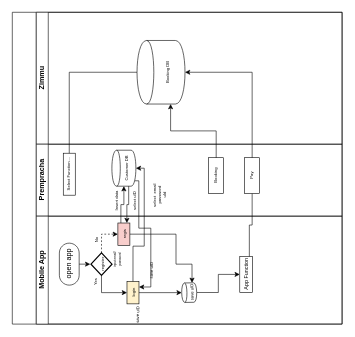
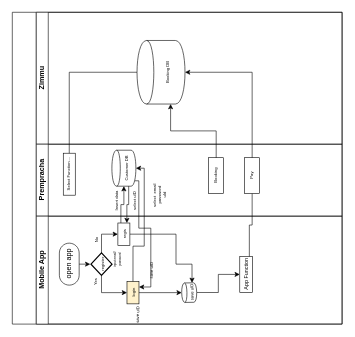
node "regis": fillcolor #f8cecc -> #ffffff
edge "register" -> "regis": style dashed -> solid
